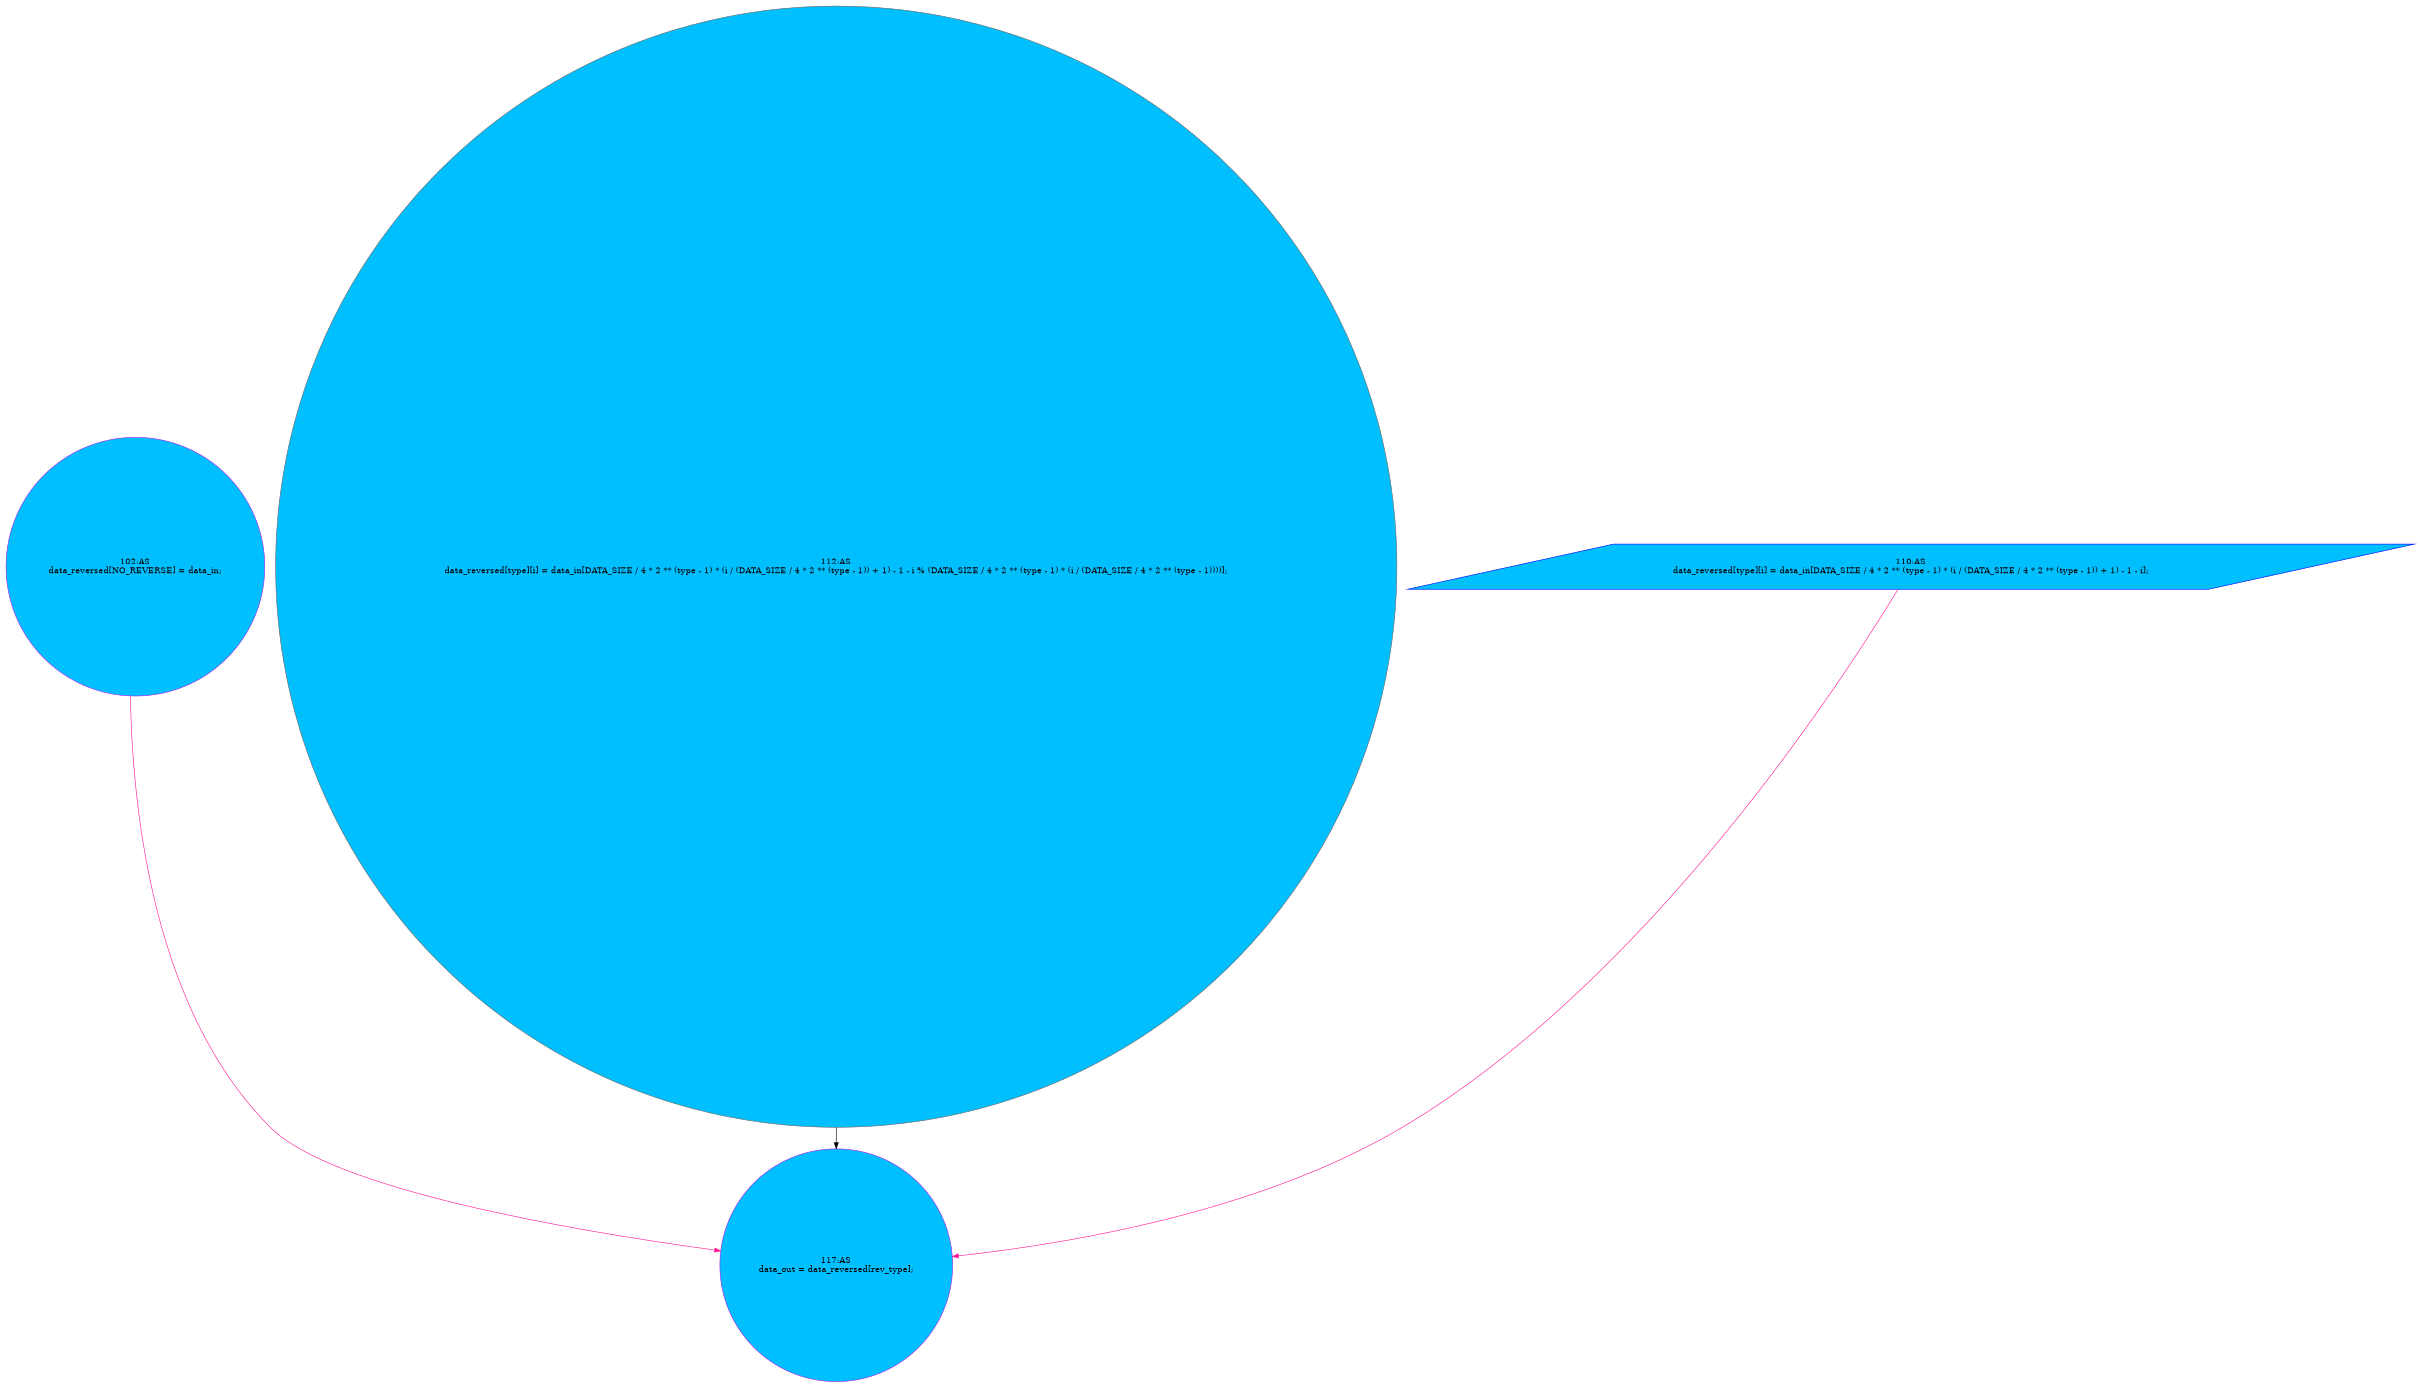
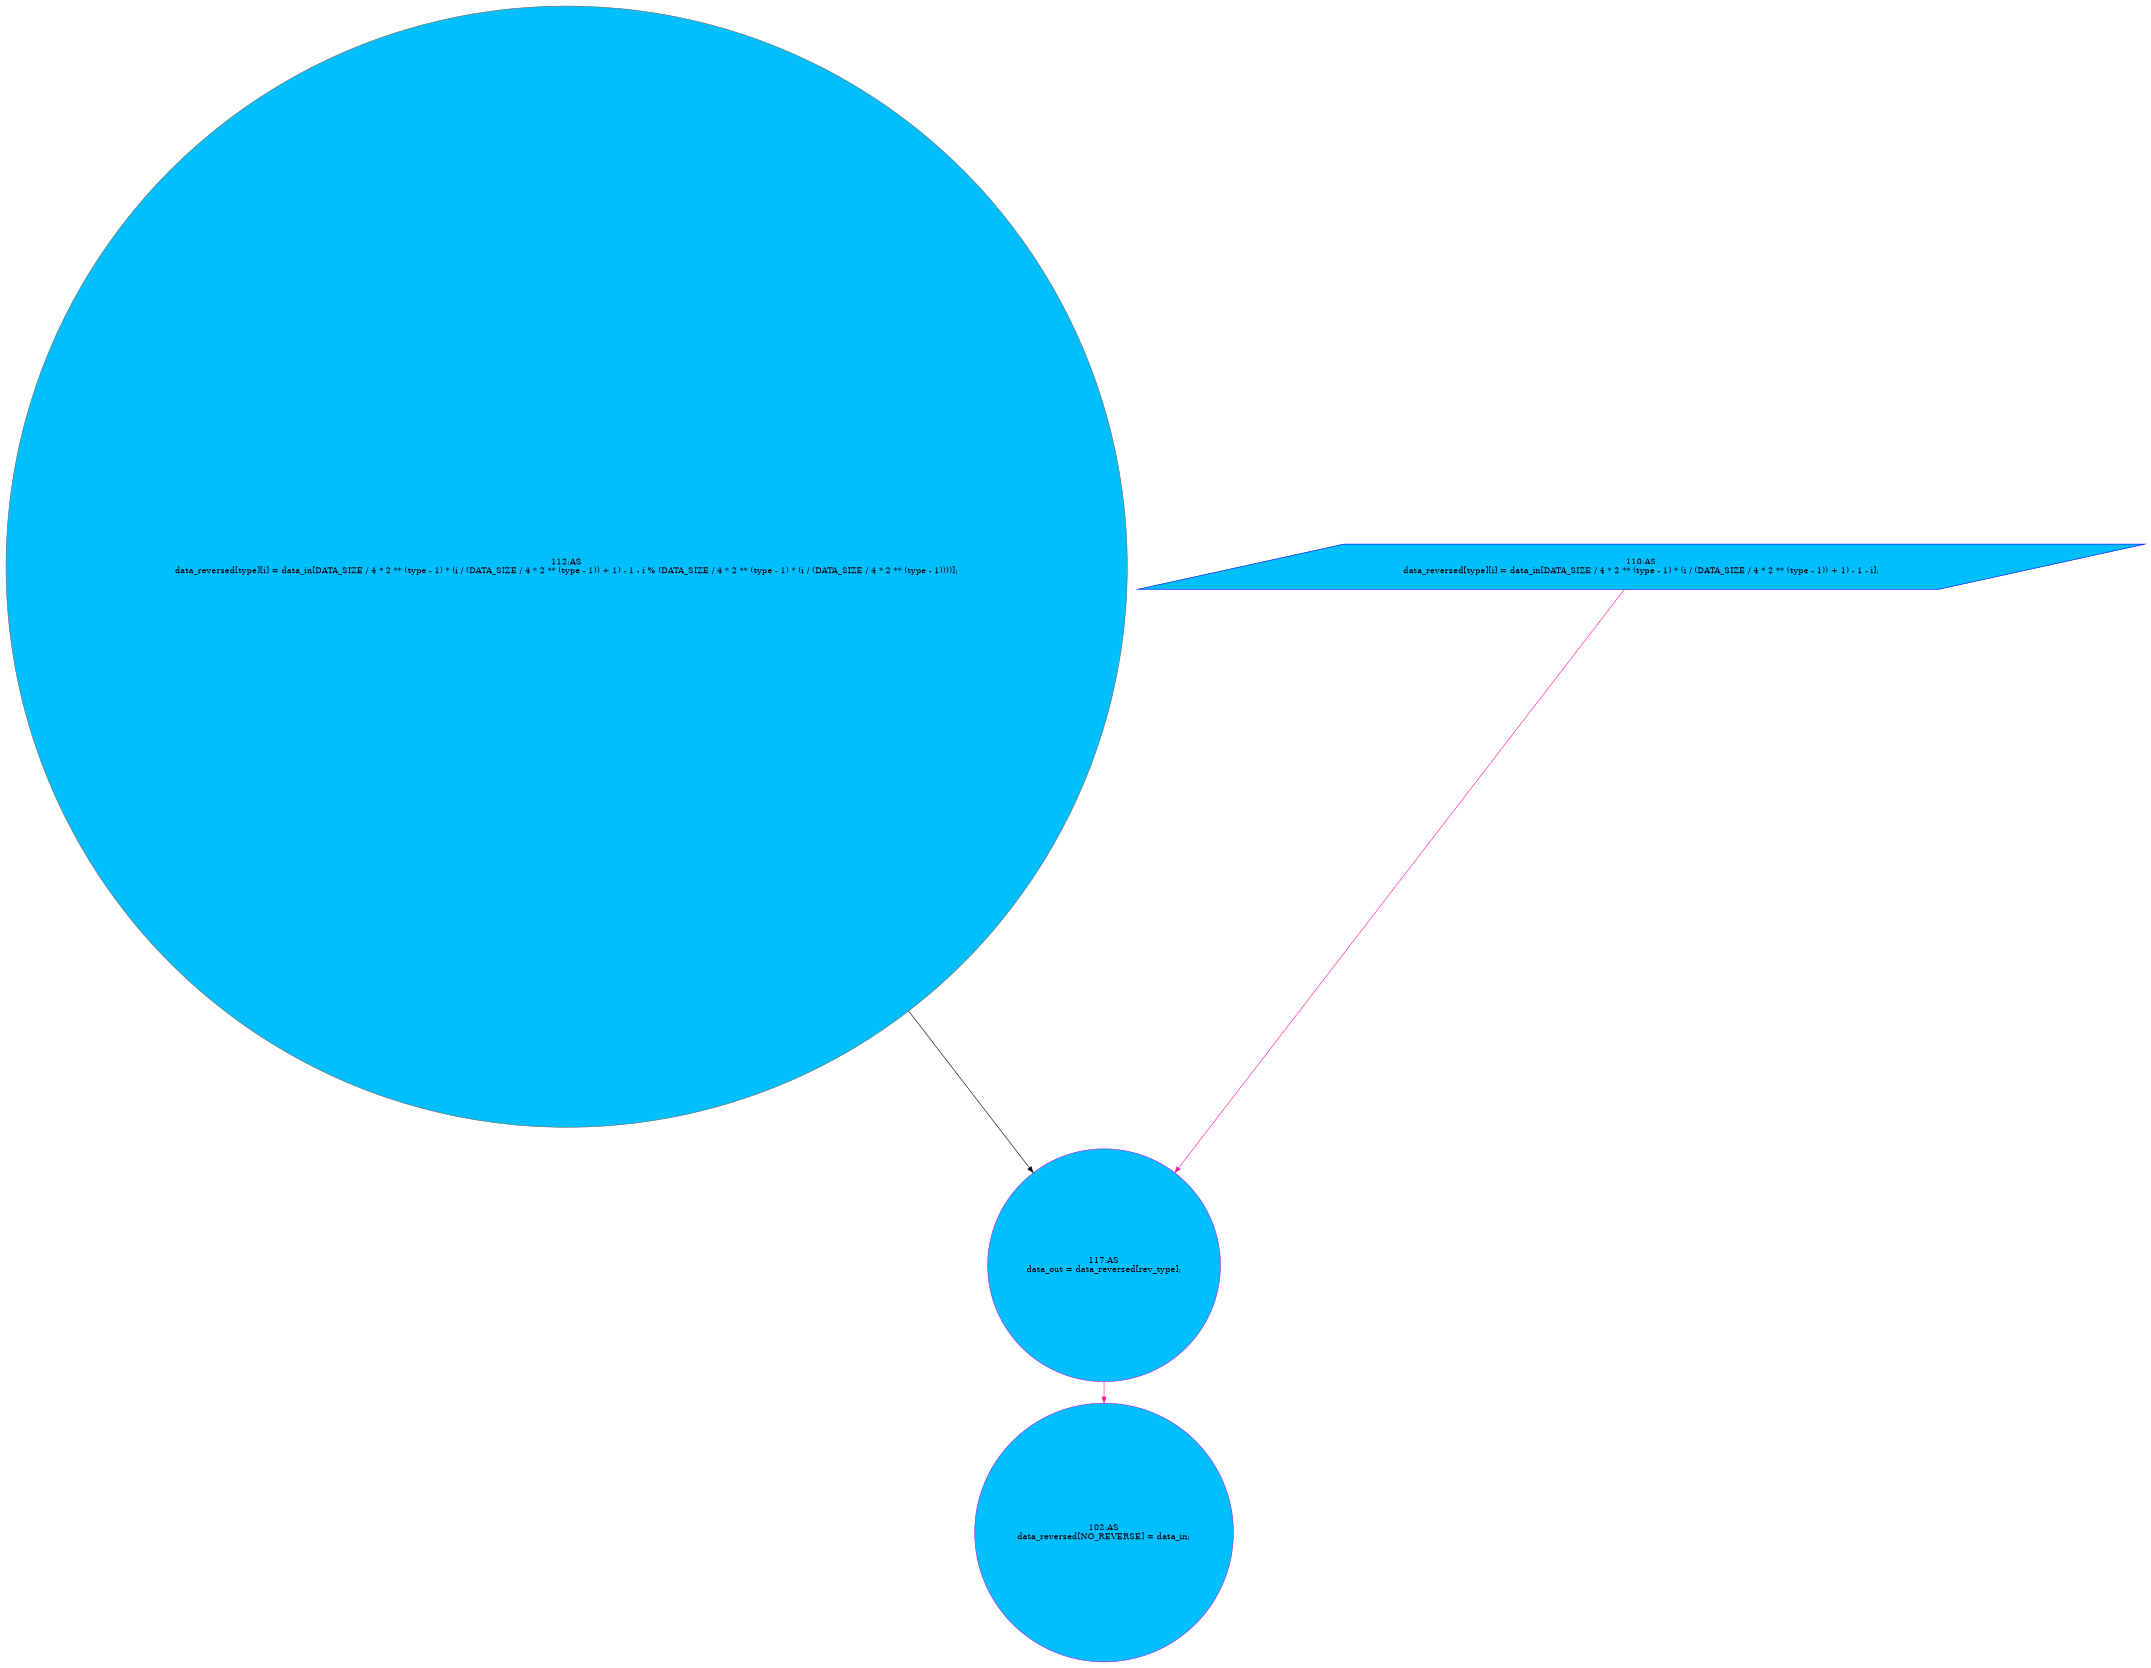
edge "102:AS data_reversed[NO_REVERSE] = data_in;" -> "117:AS data_out = data_reversed[rev_type];": reversed
